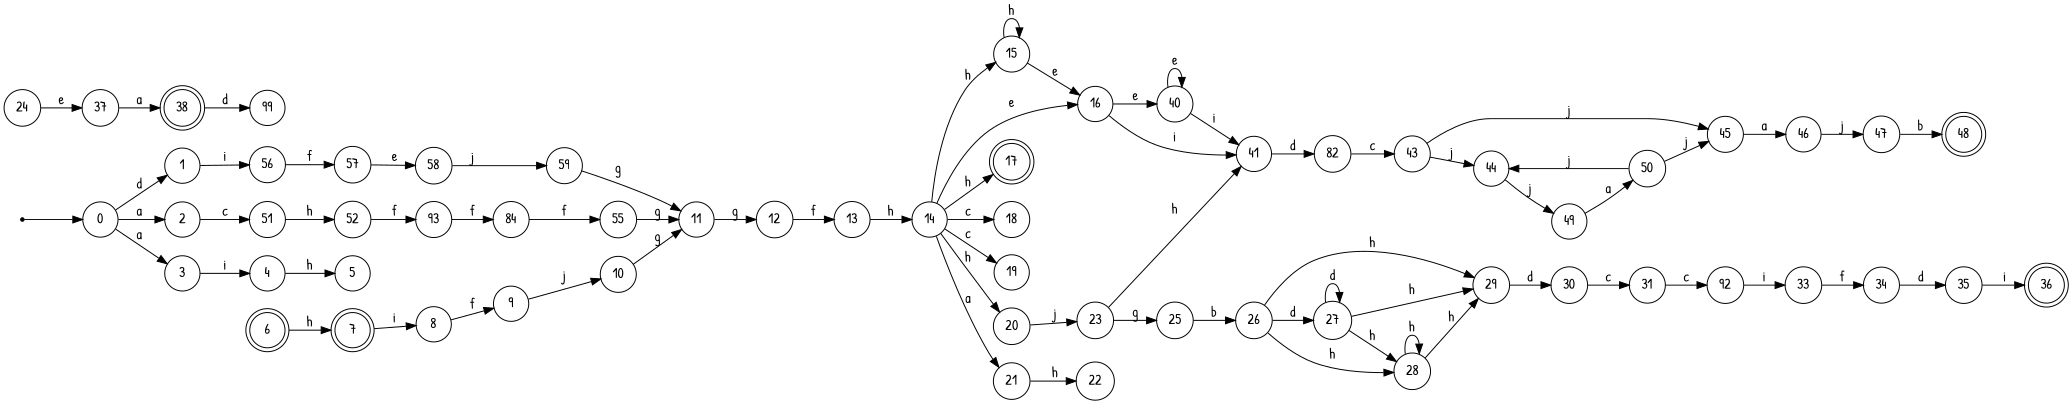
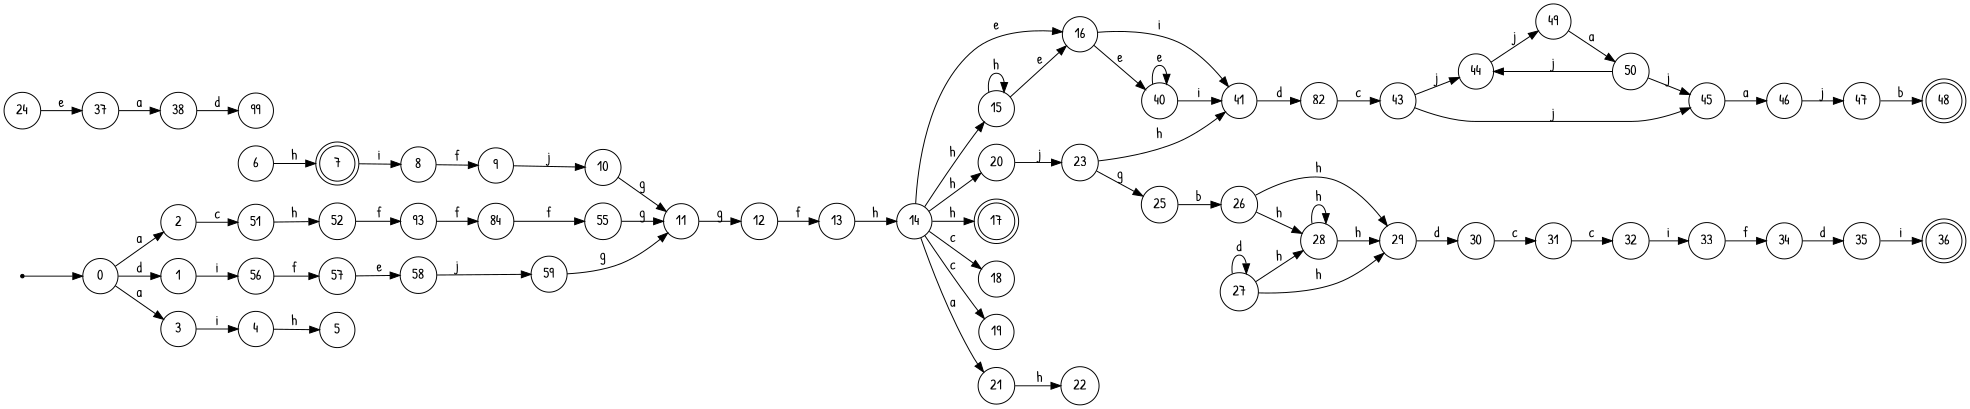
node "38": shape doublecircle -> circle
node "92": label "92" -> "32"
edge "26" -> "27": removed, label "d"
node "6": shape doublecircle -> circle
